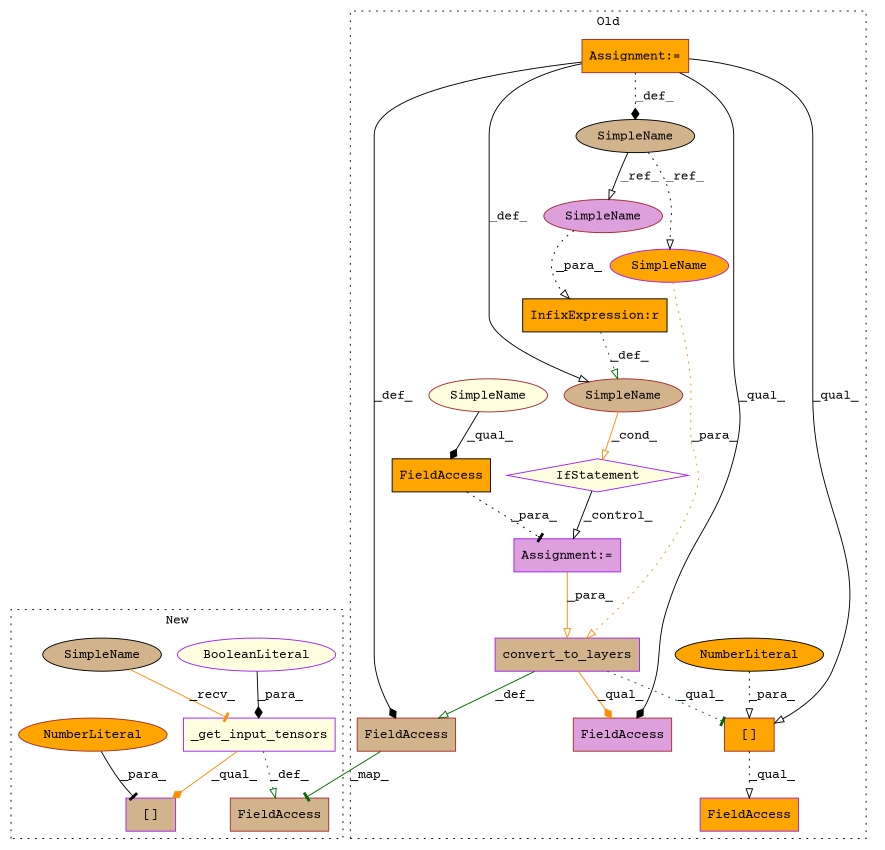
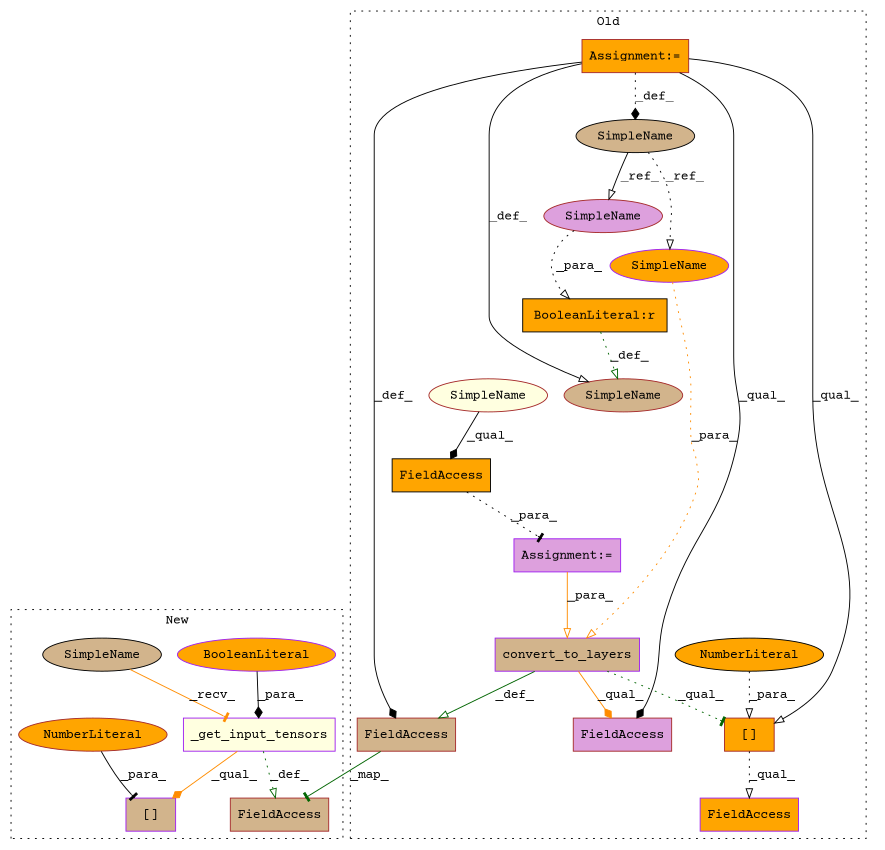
node "InfixExpression:r": label "InfixExpression:r" -> "BooleanLiteral:r"
node "IfStatement": removed
node "BooleanLiteral": fillcolor lightyellow -> orange
